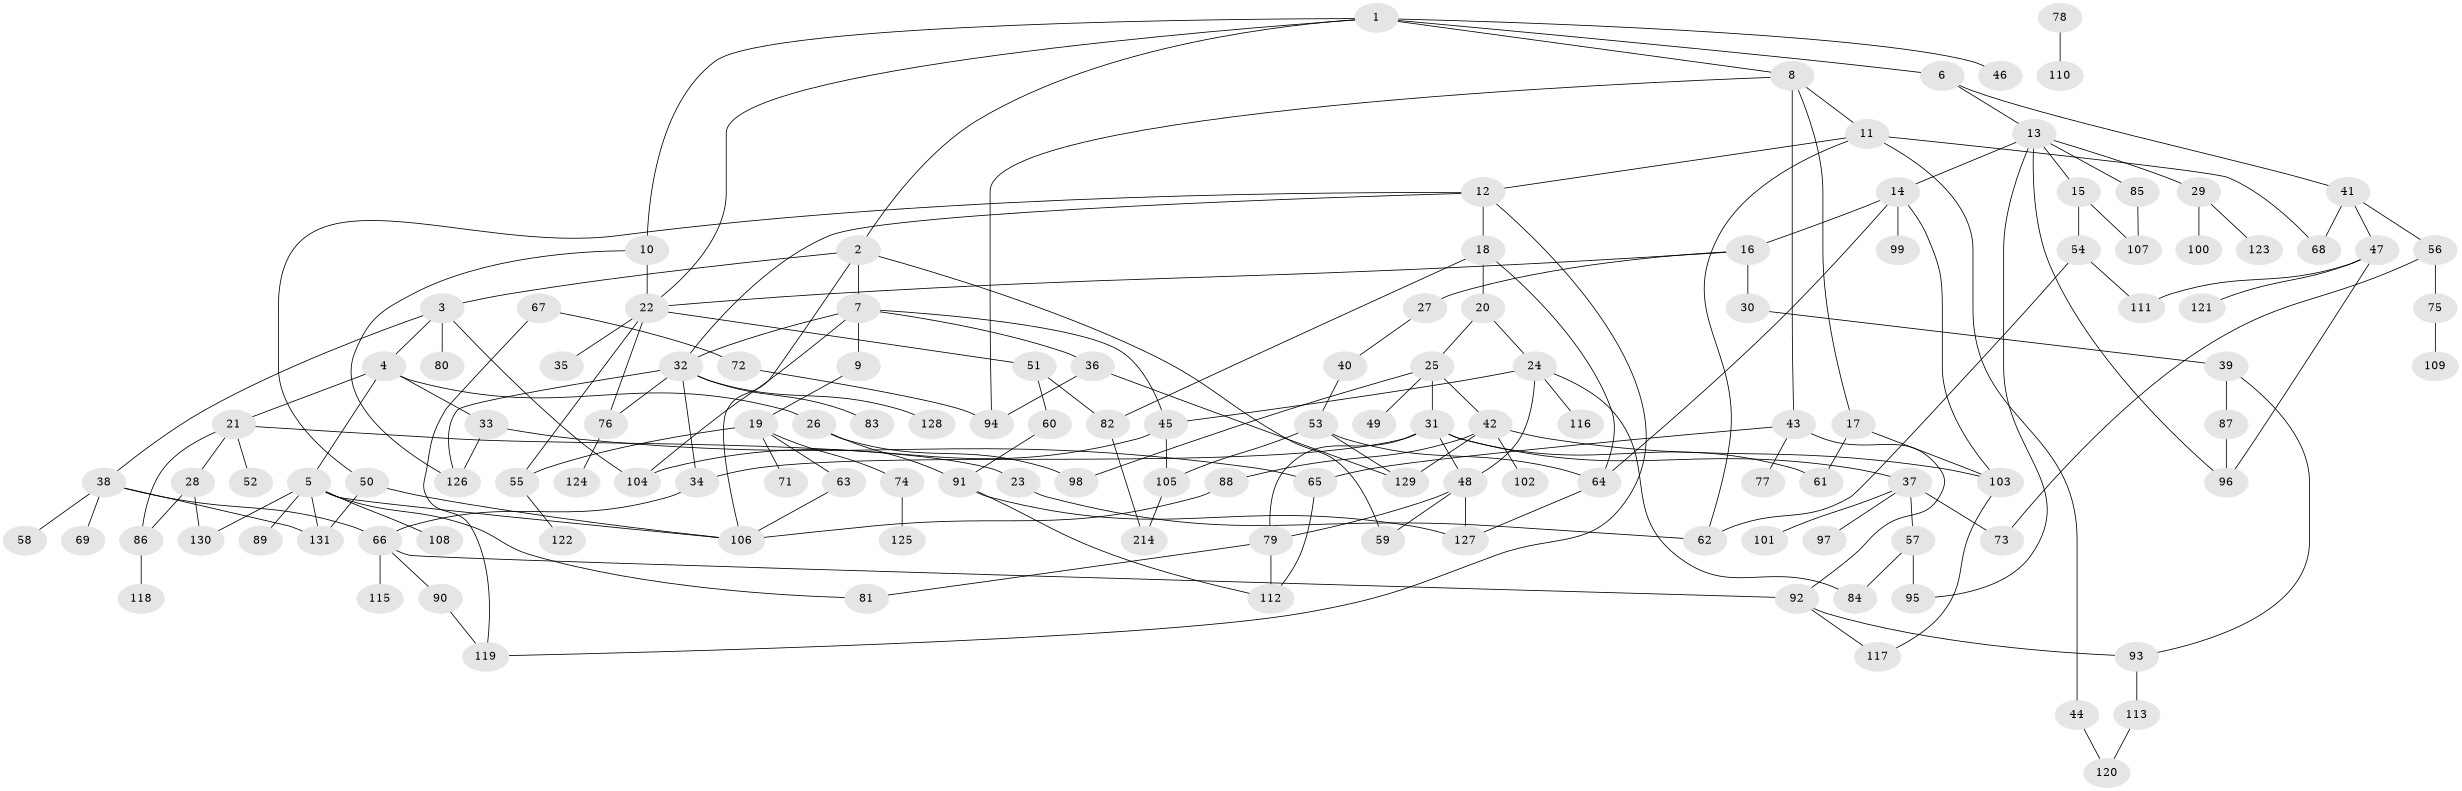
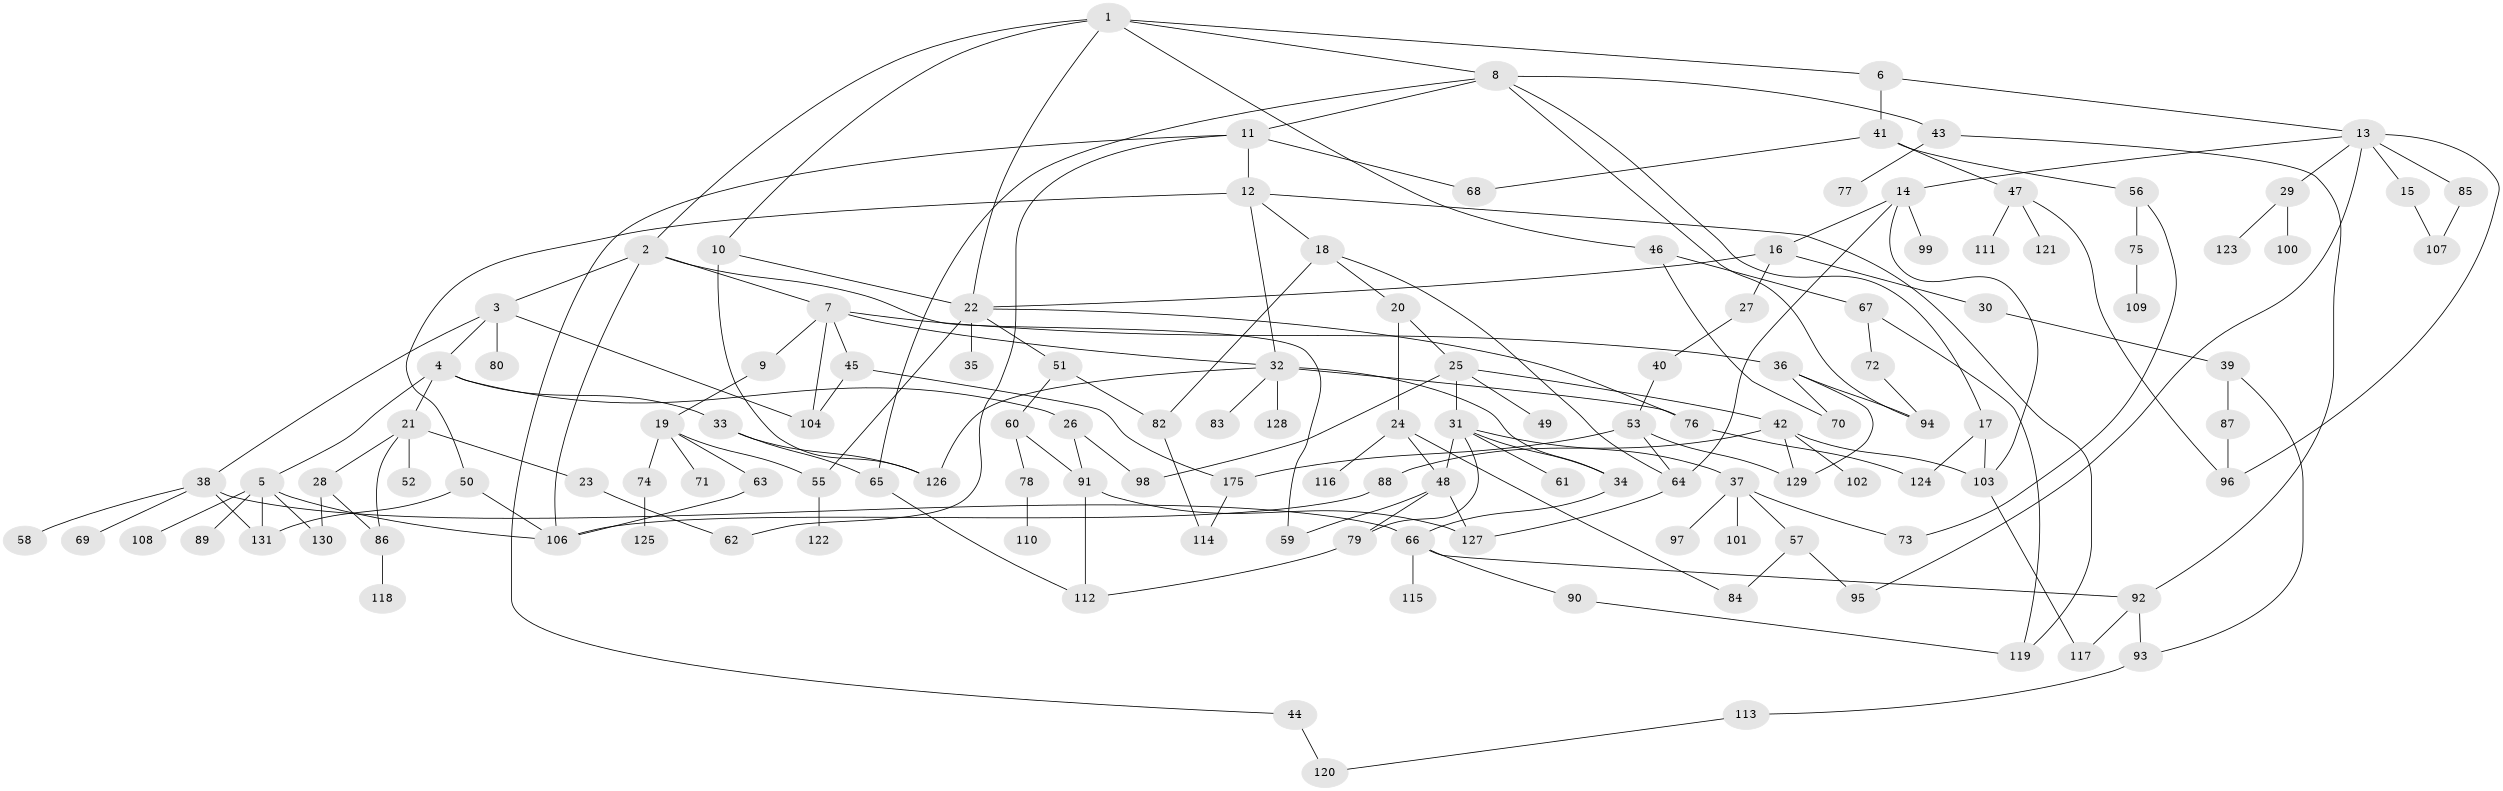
node "54": removed
edge "46" -- "67": added
edge "24" -- "45": removed
node "70": added
edge "43" -- "65": now "8" -- "65"
edge "17" -- "61": now "17" -- "124"
edge "60" -- "78": added
node "105": label "105" -> "175"
node "214": label "214" -> "114"
node "81": removed
